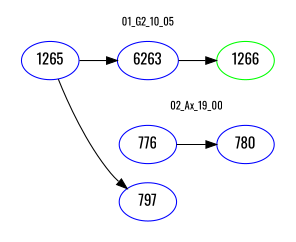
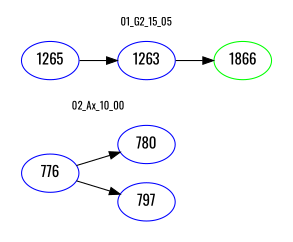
cluster "01_G2_10_05": label "01_G2_10_05" -> "01_G2_15_05"
node "6263": label "6263" -> "1263"
node "1266": label "1266" -> "1866"
cluster "02_Ax_19_00": label "02_Ax_19_00" -> "02_Ax_10_00"
edge "1265" -> "797": now "776" -> "797"
